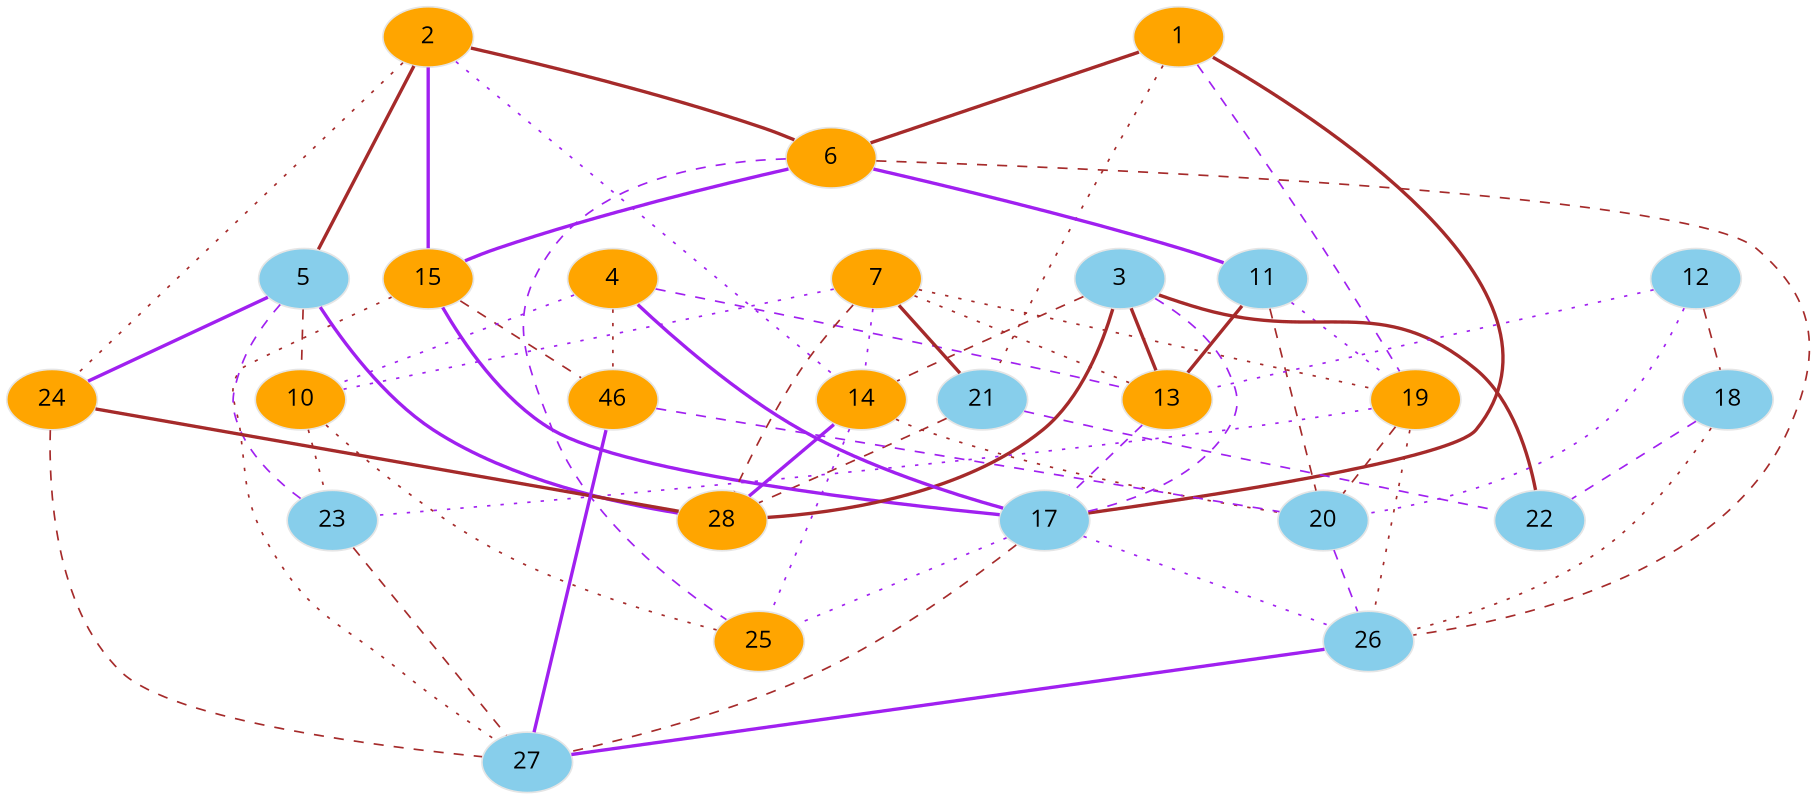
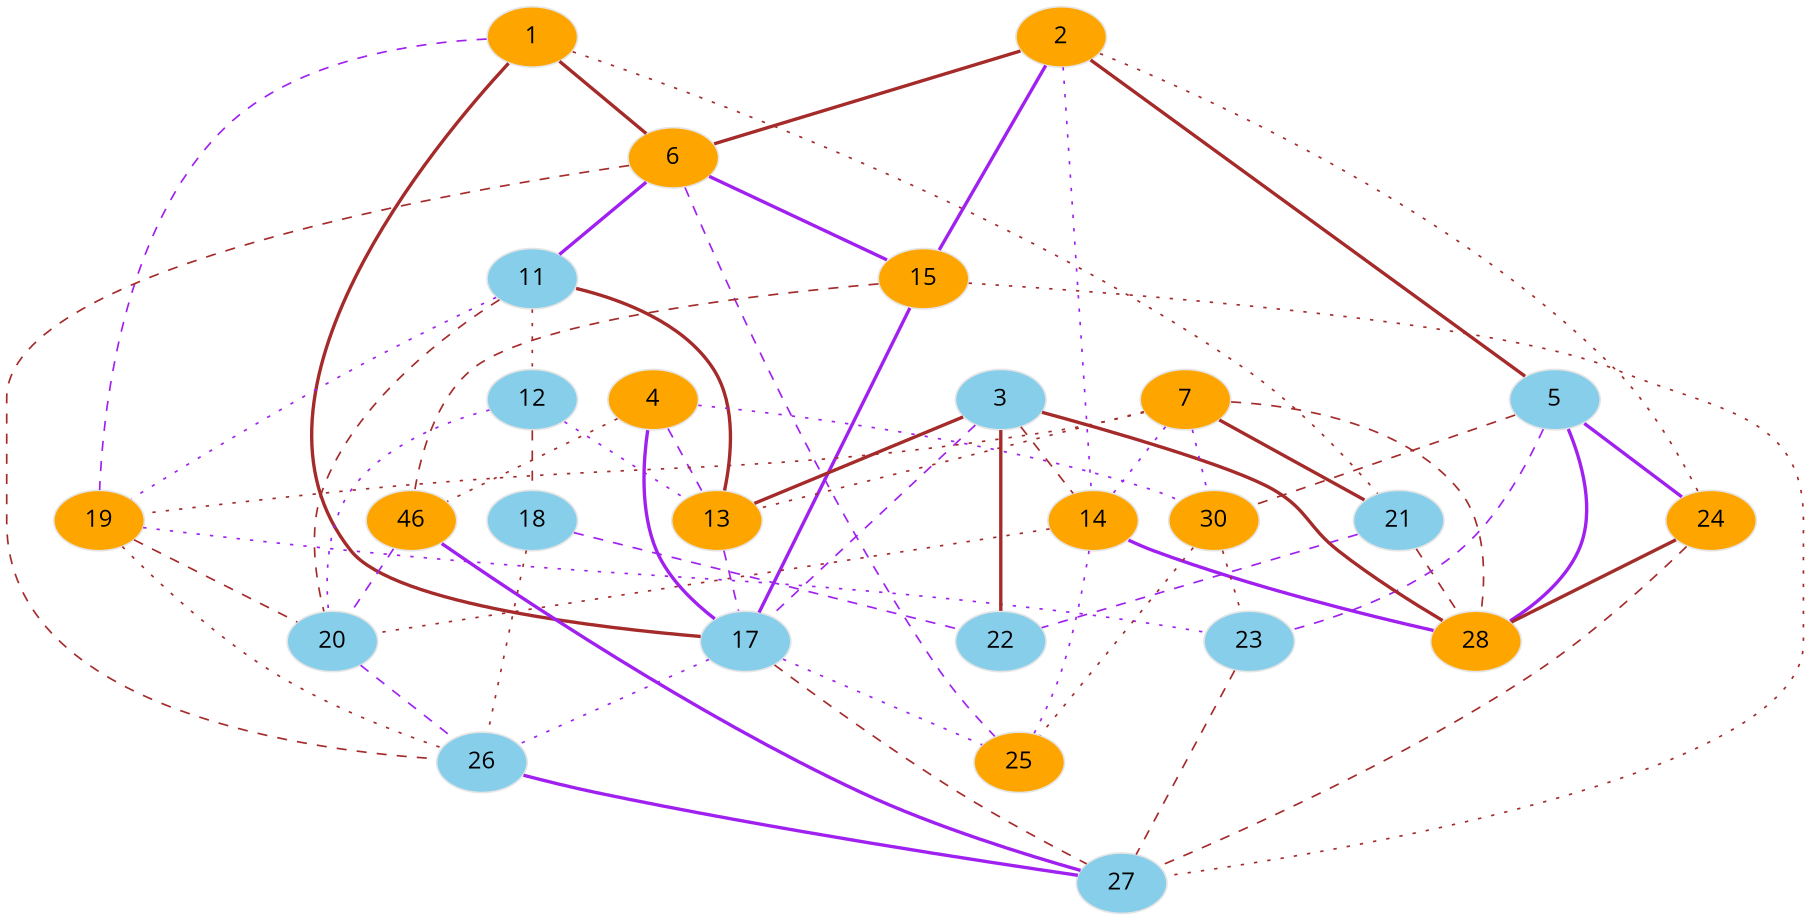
edge "11" -- "12": added
node "10": label "10" -> "30"
